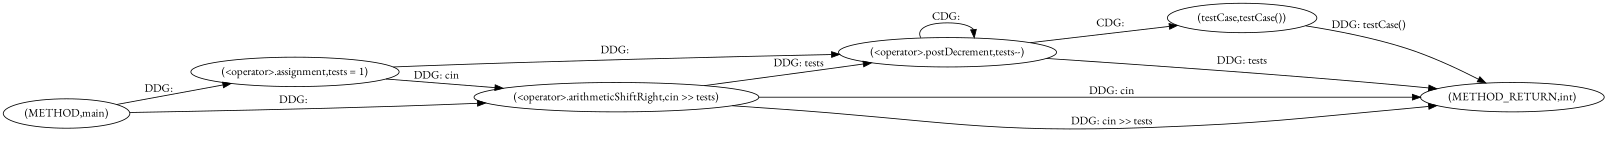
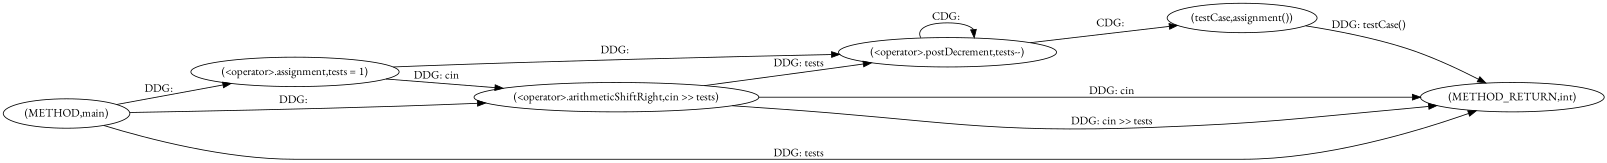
node "(testCase,testCase())": label "(testCase,testCase())" -> "(testCase,assignment())"
edge "(<operator>.postDecrement,tests--)" -> "(METHOD_RETURN,int)": now "(METHOD,main)" -> "(METHOD_RETURN,int)"
